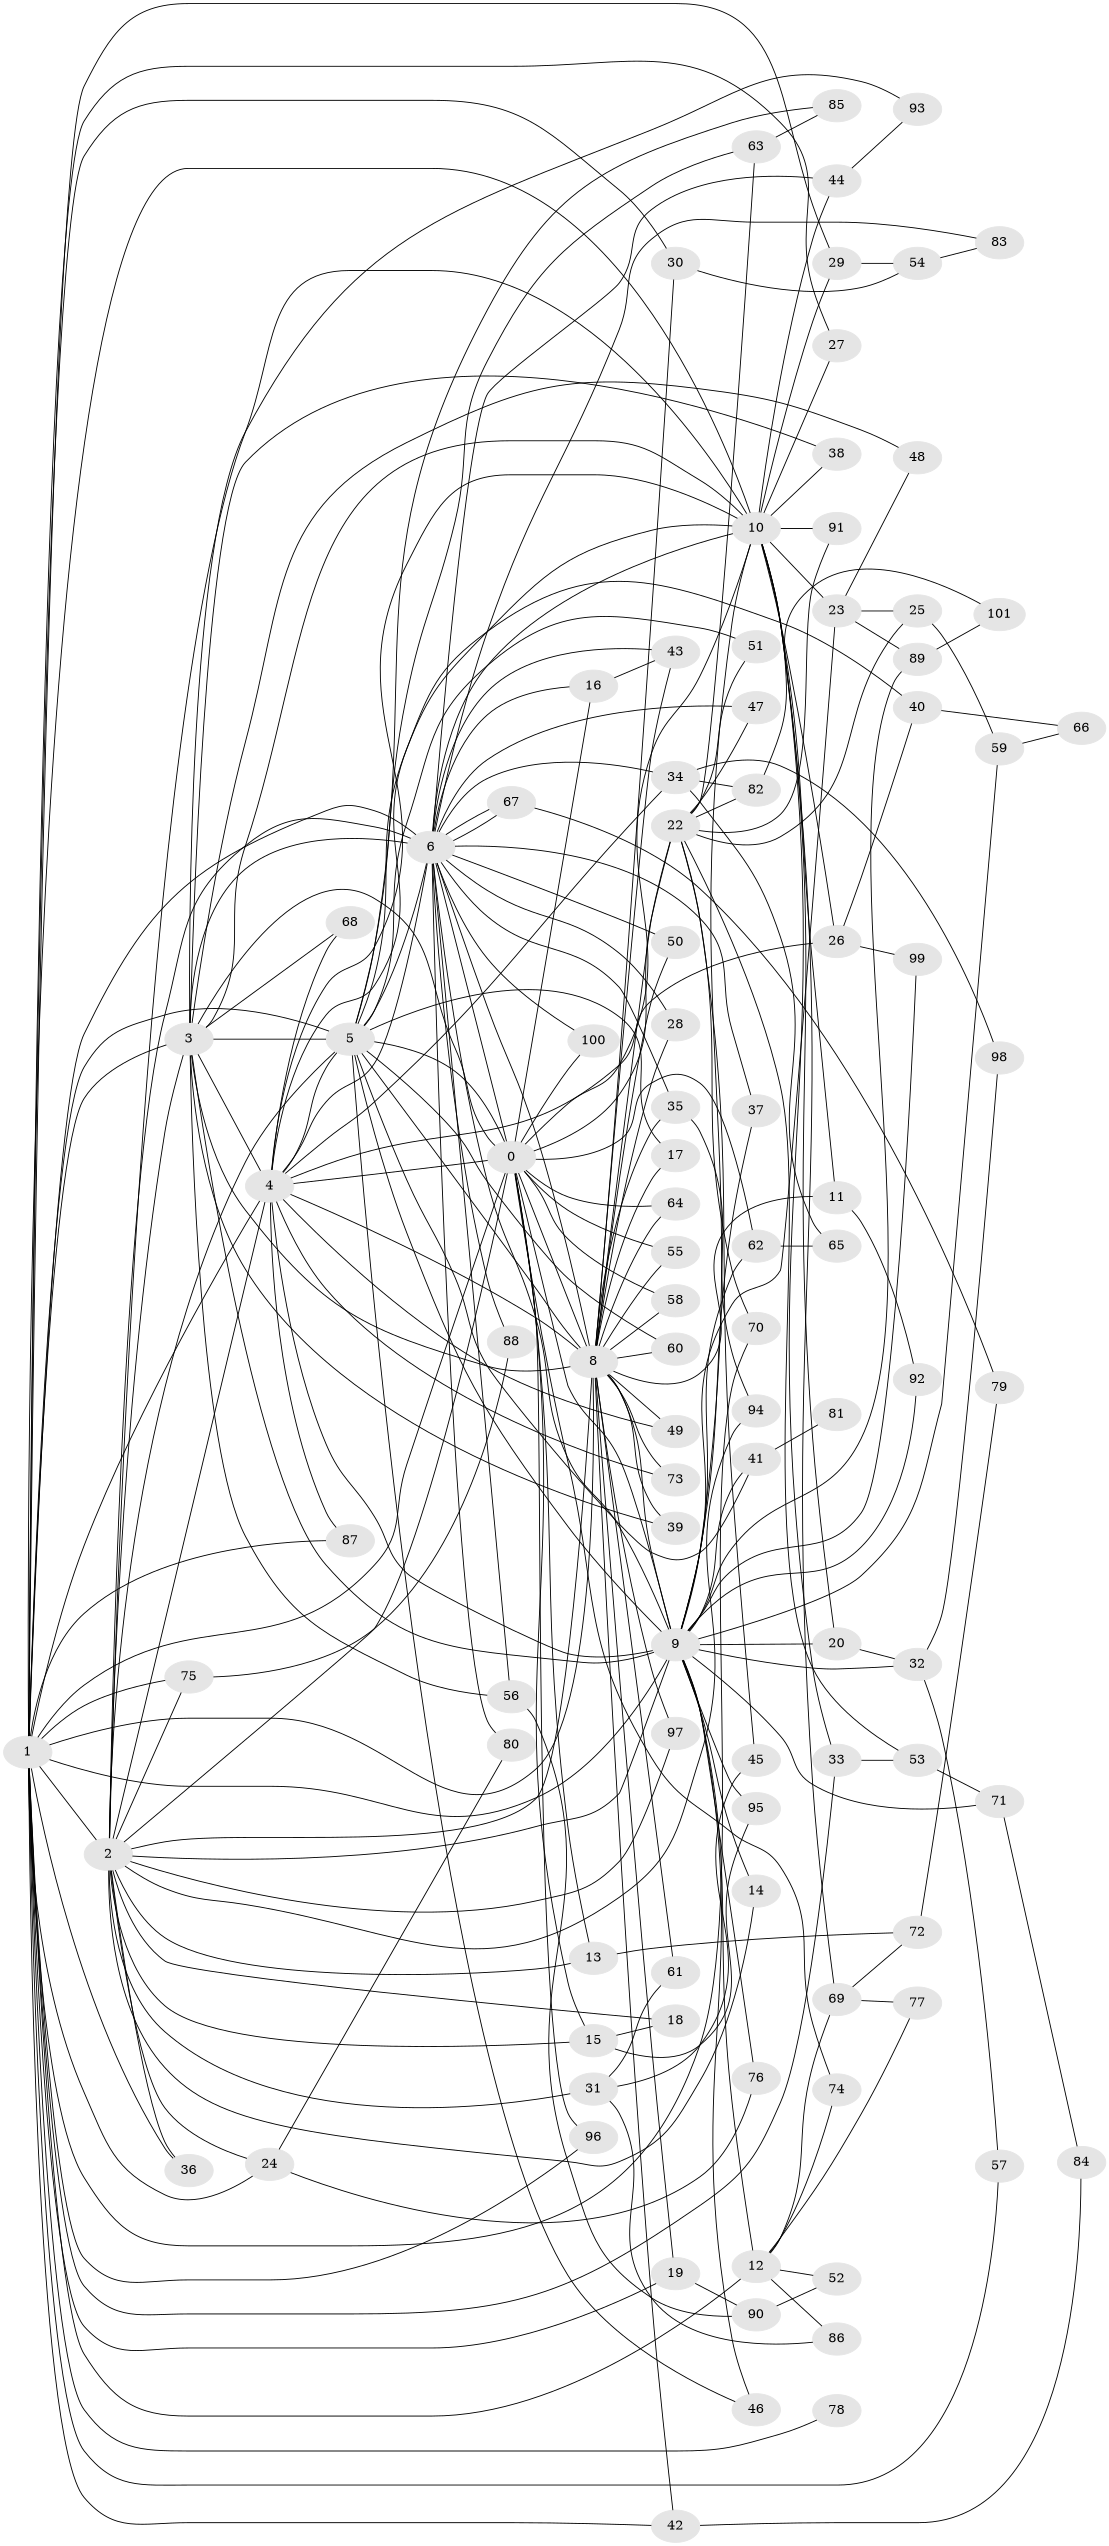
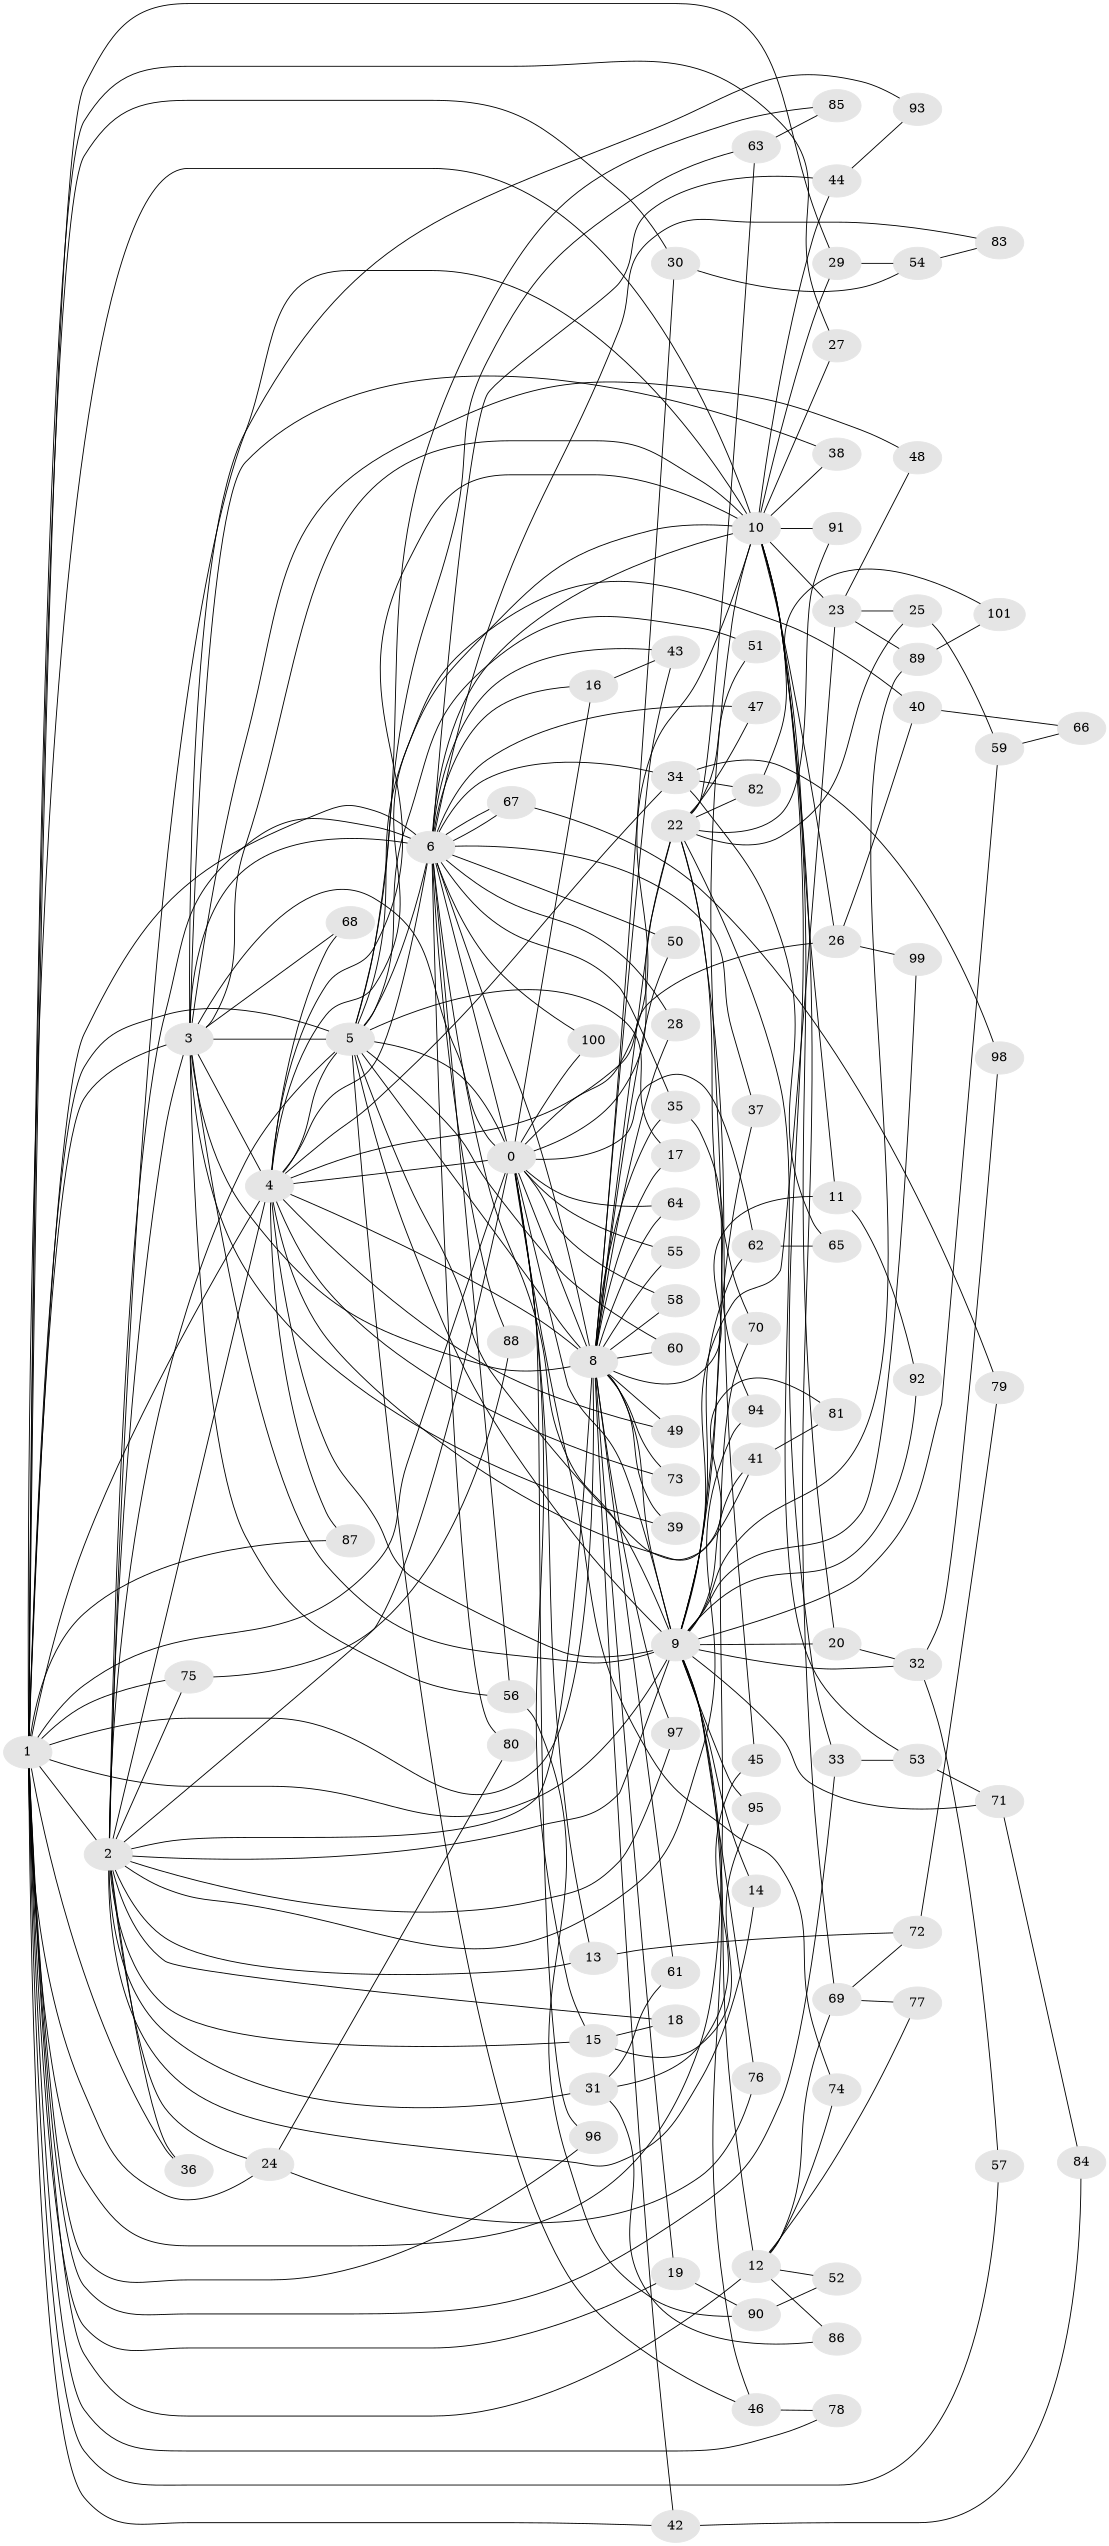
edge "4" -- "81": added
edge "46" -- "78": added
